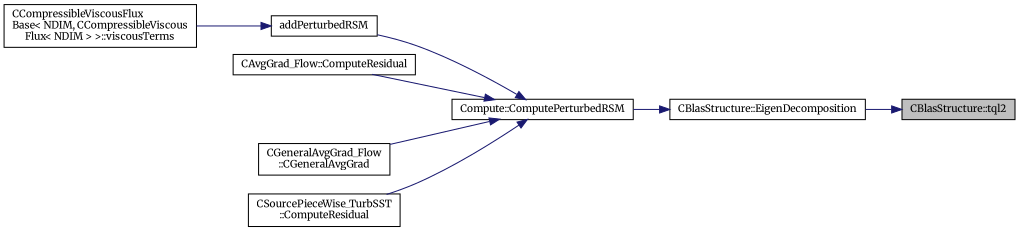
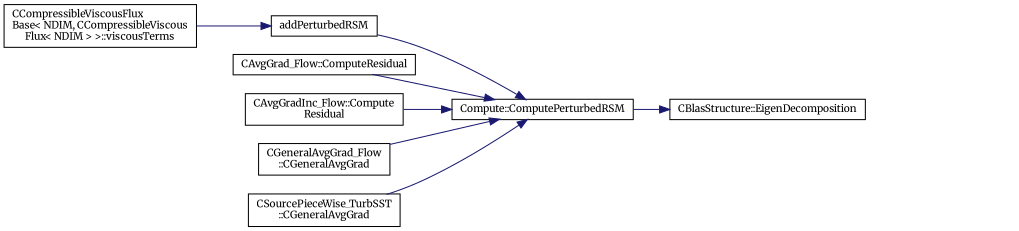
node "CAvgGradInc_Flow::Compute Residual": added
node "CBlasStructure::tql2": removed
node "CSourcePieceWise_TurbSST ::ComputeResidual": label "CSourcePieceWise_TurbSST ::ComputeResidual" -> "CSourcePieceWise_TurbSST ::CGeneralAvgGrad"
